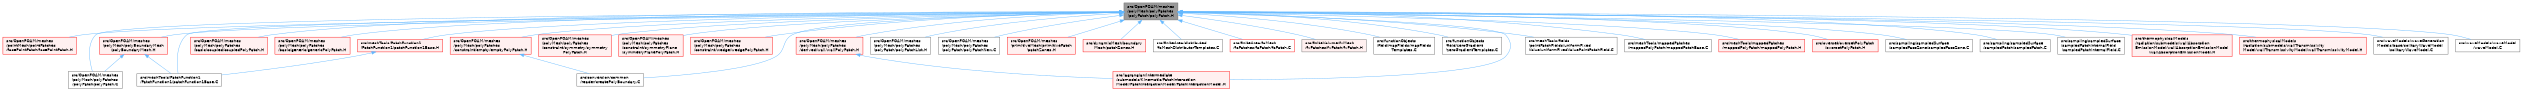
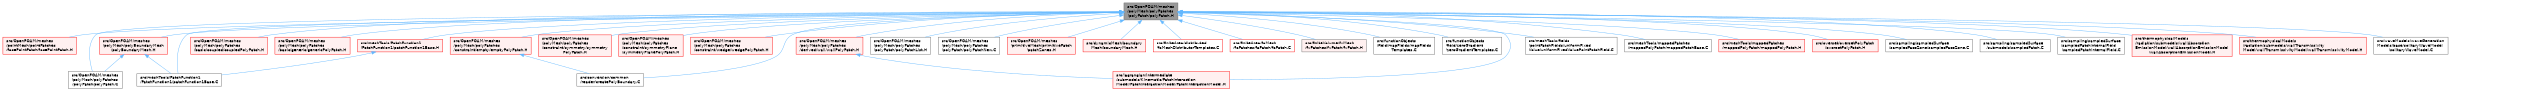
node "src/dynamicMesh/boundary Mesh/patchZones.H": label "src/dynamicMesh/boundary Mesh/patchZones.H" -> "src/dynamicMesh/boundary Mesh/boundaryMesh.H"
node "src/finiteArea/distributed /faMeshDistributorTemplates.C": color grey40 -> red
node "src/sampling/sampledSurface /sampledPatch/sampledPatch.C": label "src/sampling/sampledSurface /sampledPatch/sampledPatch.C" -> "src/sampling/sampledSurface /submodels/sampledPatch.C"
node "src/waveModels/waveModel /waveModel.C": removed
